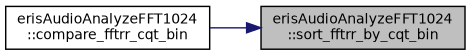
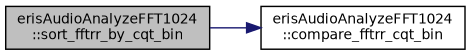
edge "erisAudioAnalyzeFFT1024 ::compare_fftrr_cqt_bin" -> "erisAudioAnalyzeFFT1024 ::sort_fftrr_by_cqt_bin": reversed
